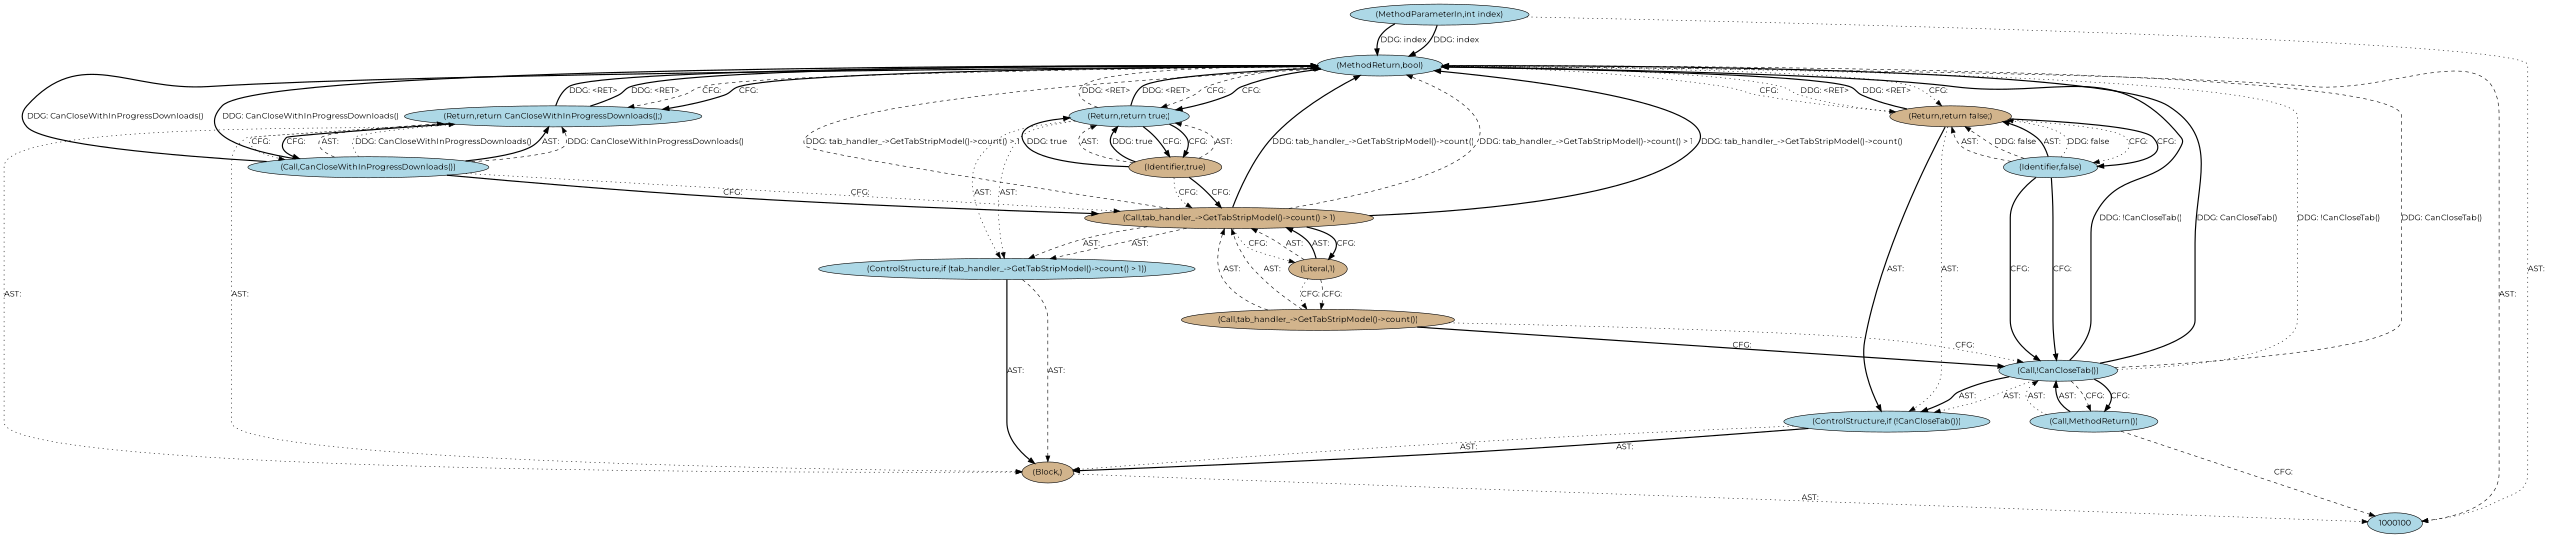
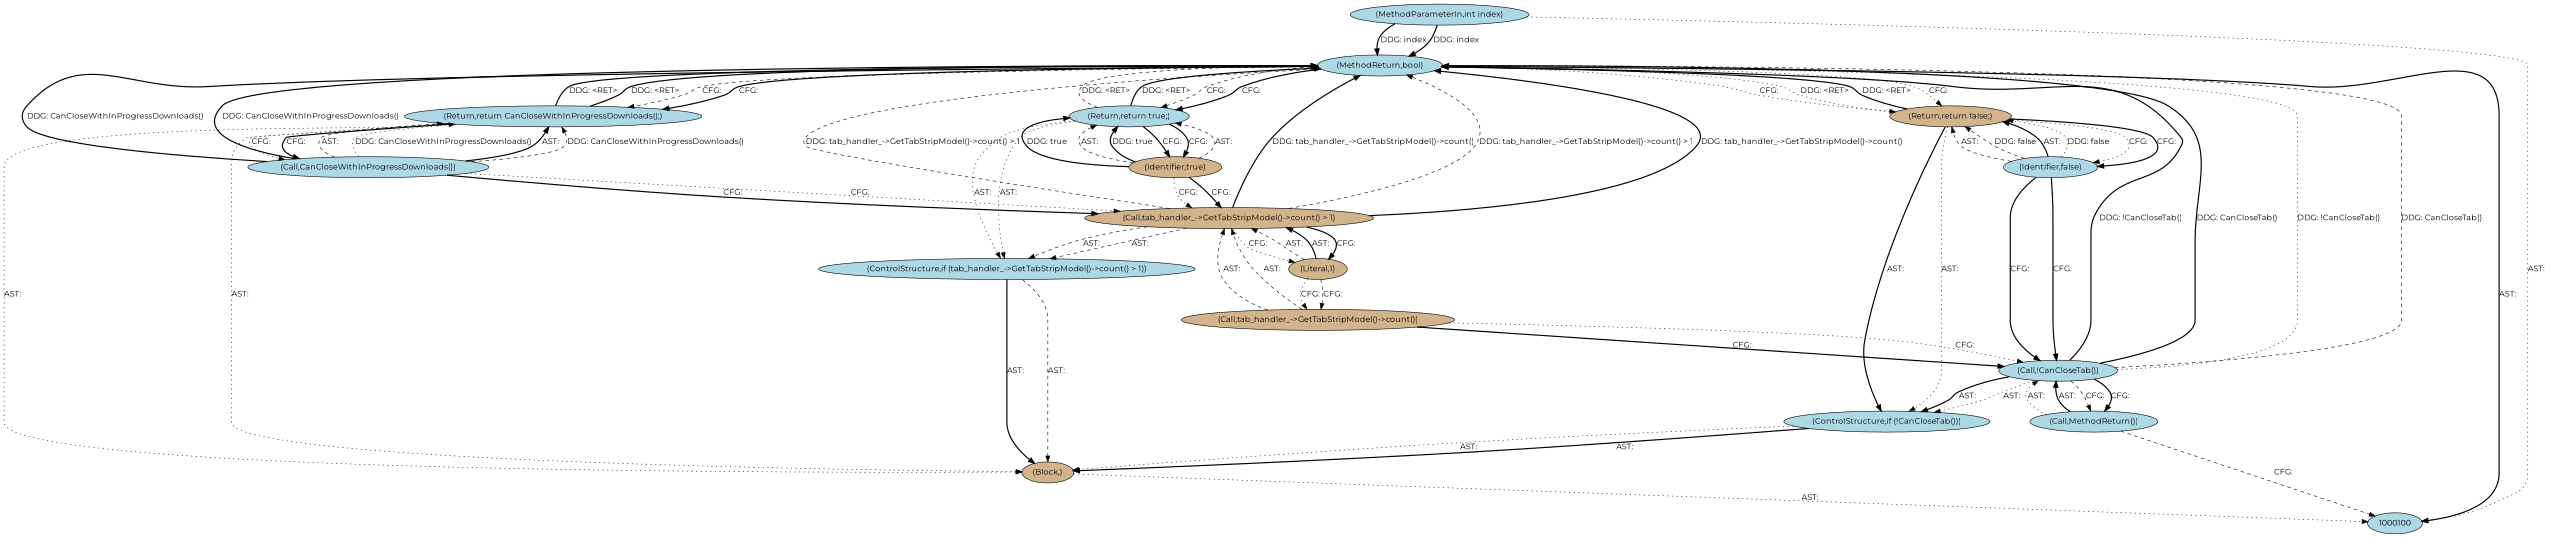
edge "(MethodReturn,bool)" -> "1000100": style dashed -> bold
